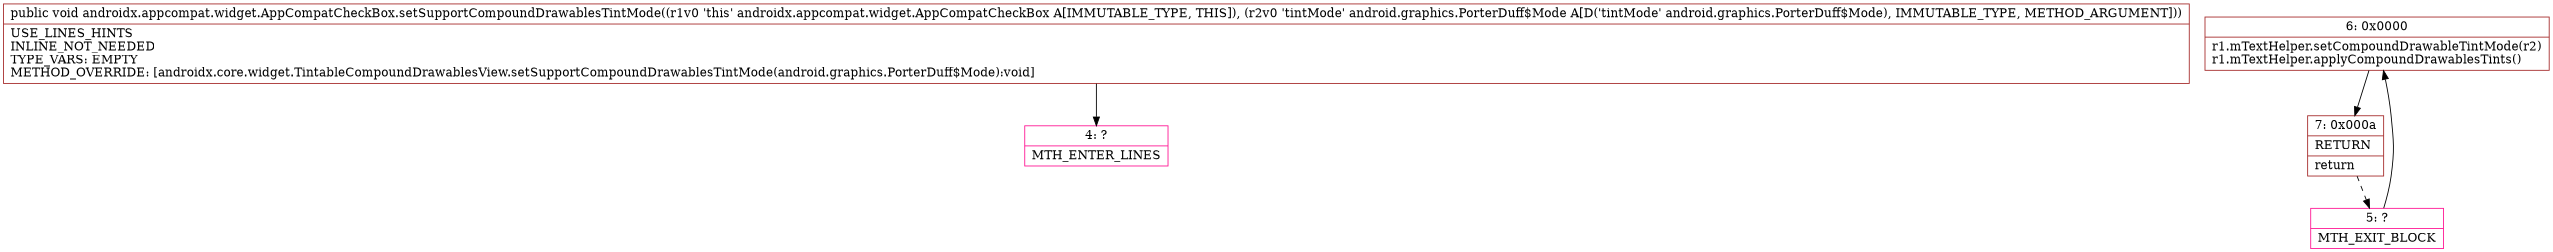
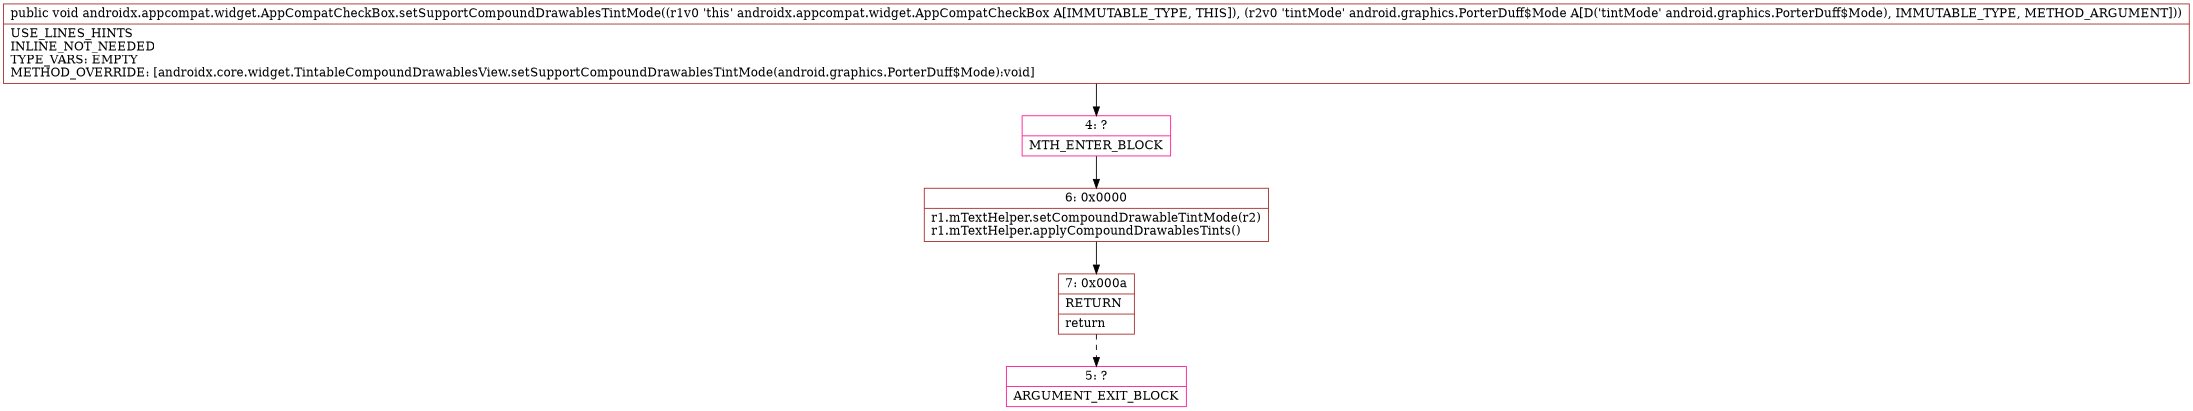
edge "5: ?" -> "6: 0x0000": now "4: ?" -> "6: 0x0000"
node "4: ?": text "MTH_ENTER_LINES" -> "MTH_ENTER_BLOCK"
node "5: ?": text "MTH_EXIT_BLOCK" -> "ARGUMENT_EXIT_BLOCK"
